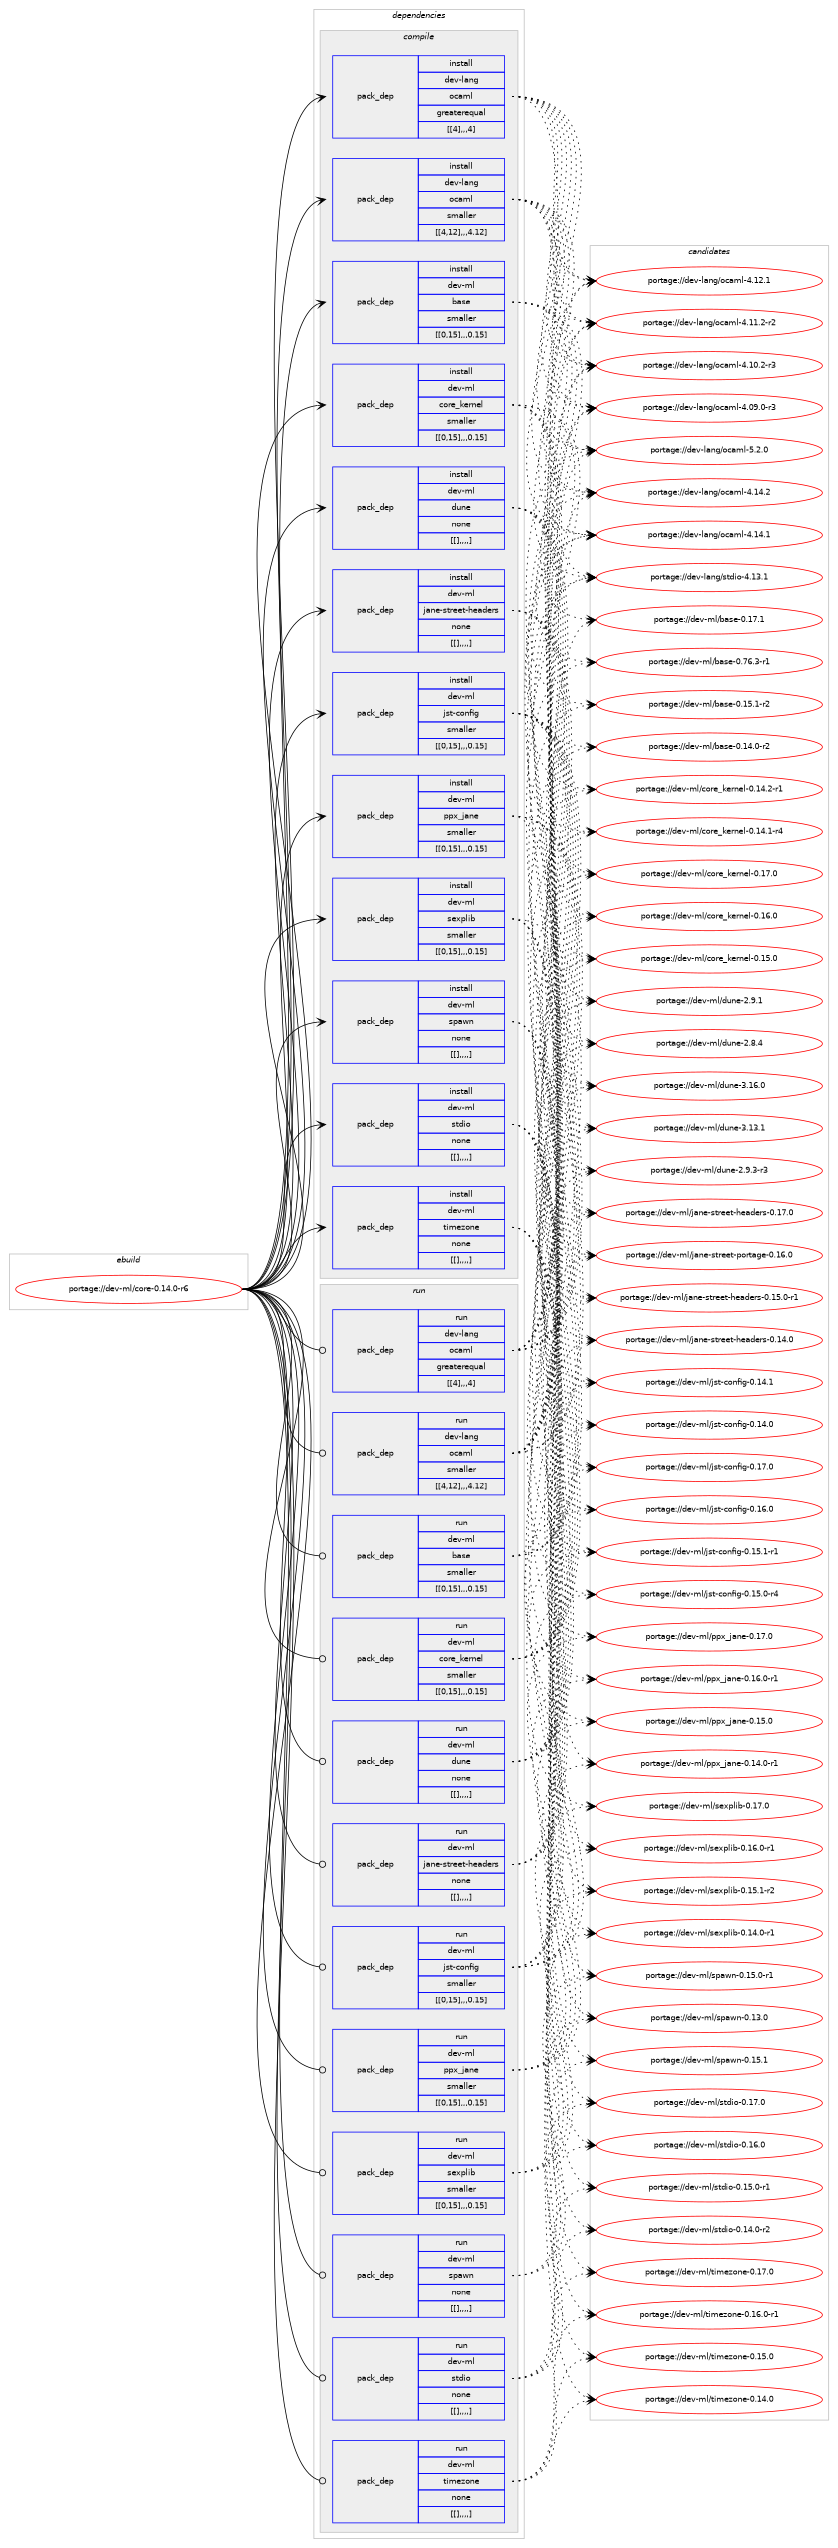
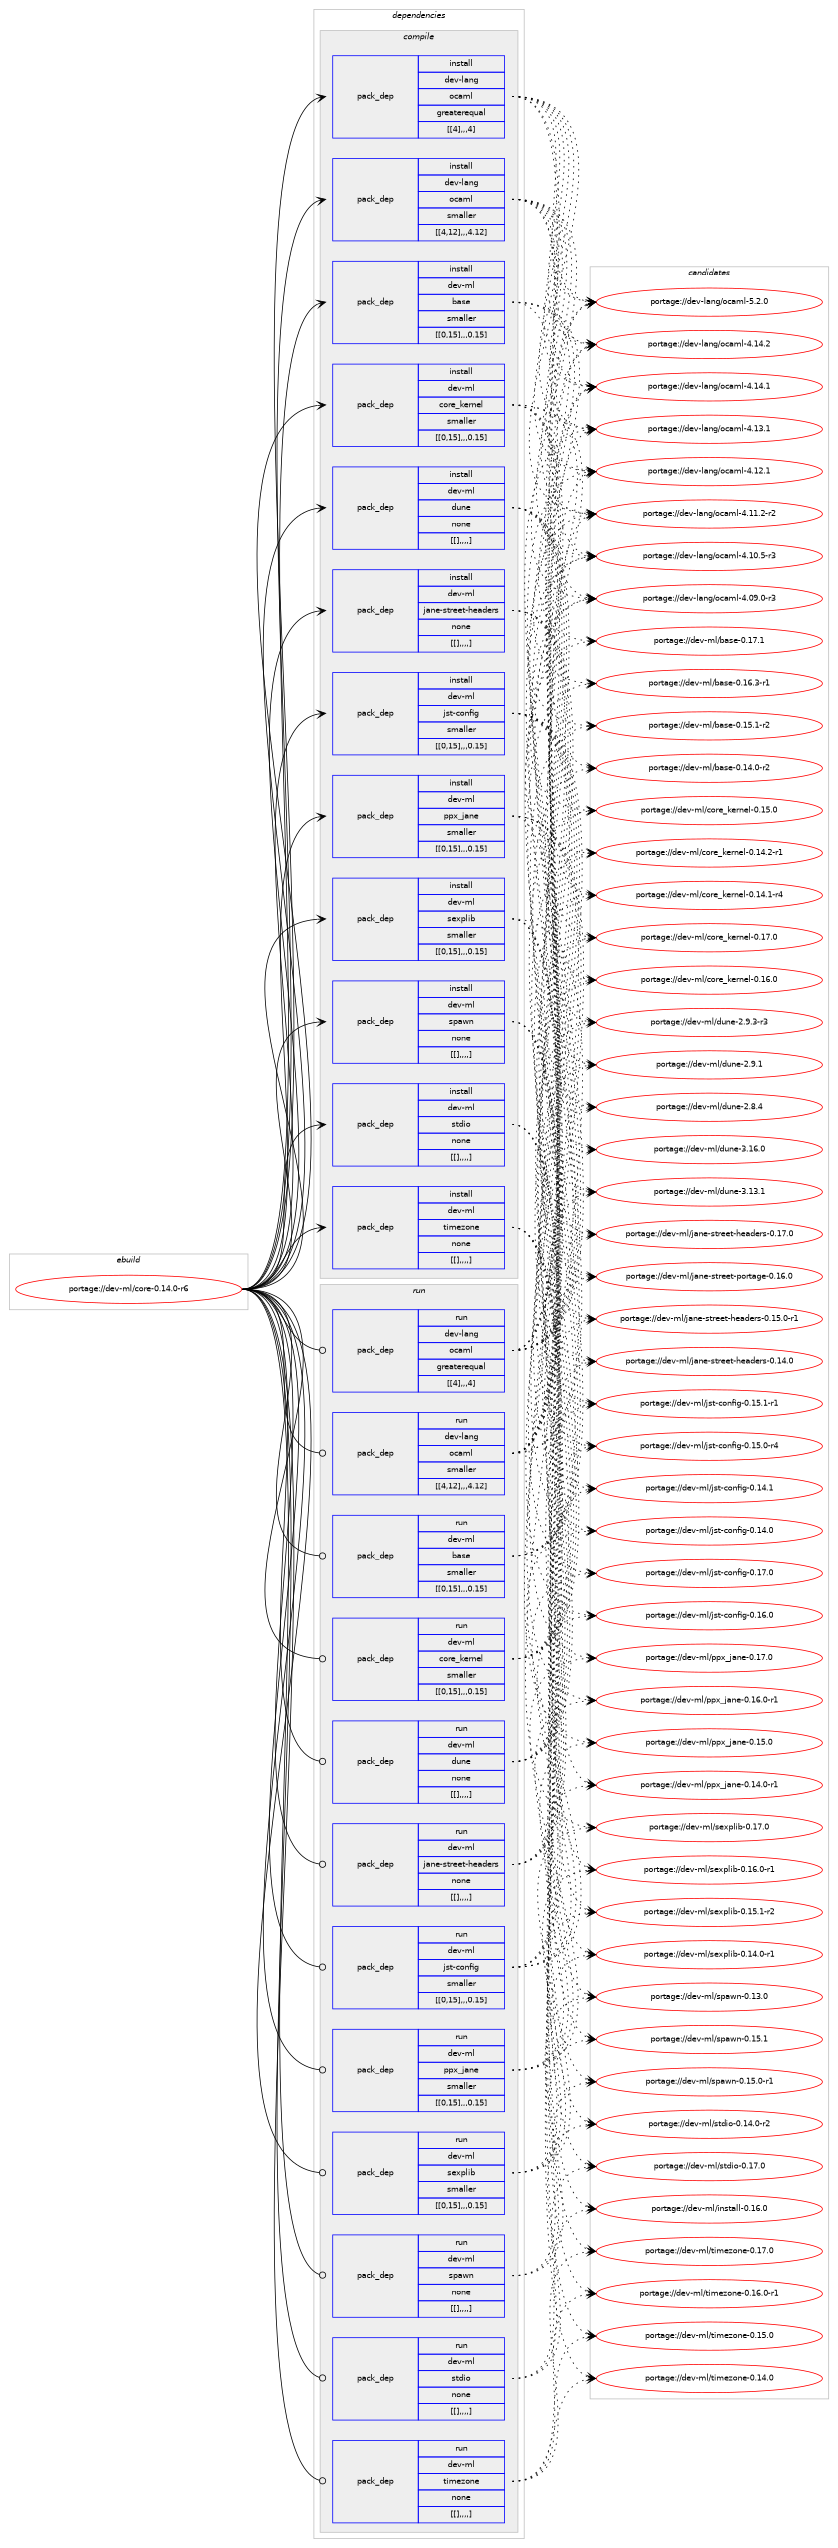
node "portage://dev-lang/ocaml-4.10.2-r3": label "portage://dev-lang/ocaml-4.10.2-r3" -> "portage://dev-lang/ocaml-4.10.5-r3"
node "portage://dev-lang/stdio-4.13.1": label "portage://dev-lang/stdio-4.13.1" -> "portage://dev-lang/ocaml-4.13.1"
node "portage://dev-ml/base-0.76.3-r1": label "portage://dev-ml/base-0.76.3-r1" -> "portage://dev-ml/base-0.16.3-r1"
node "portage://dev-ml/stdio-0.16.0": label "portage://dev-ml/stdio-0.16.0" -> "portage://dev-ml/install-0.16.0"
node "portage://dev-ml/stdio-0.15.0-r1": removed
